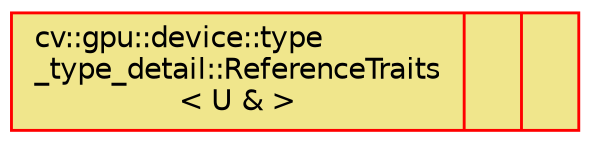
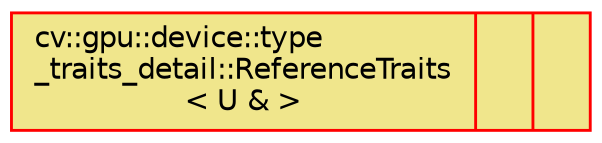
node "cv::gpu::device::type": text "_type_detail::ReferenceTraits" -> "_traits_detail::ReferenceTraits"
